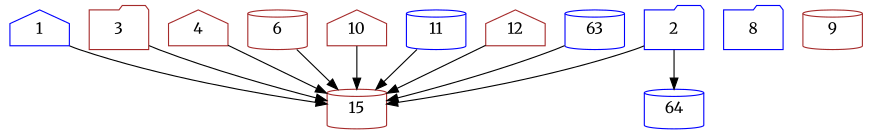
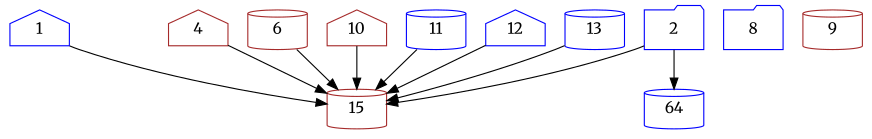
node "3": removed
node "12": color brown -> blue
node "63": label "63" -> "13"
